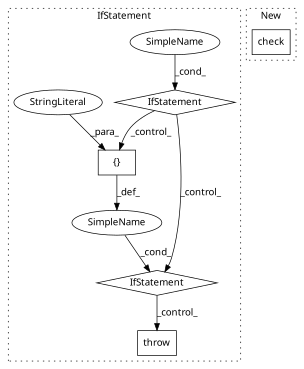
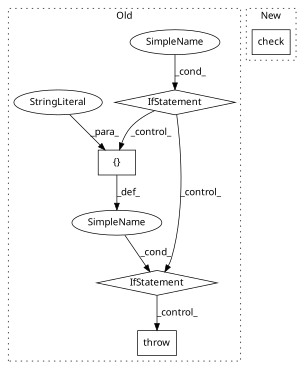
cluster "IfStatement": label "IfStatement" -> "Old"
